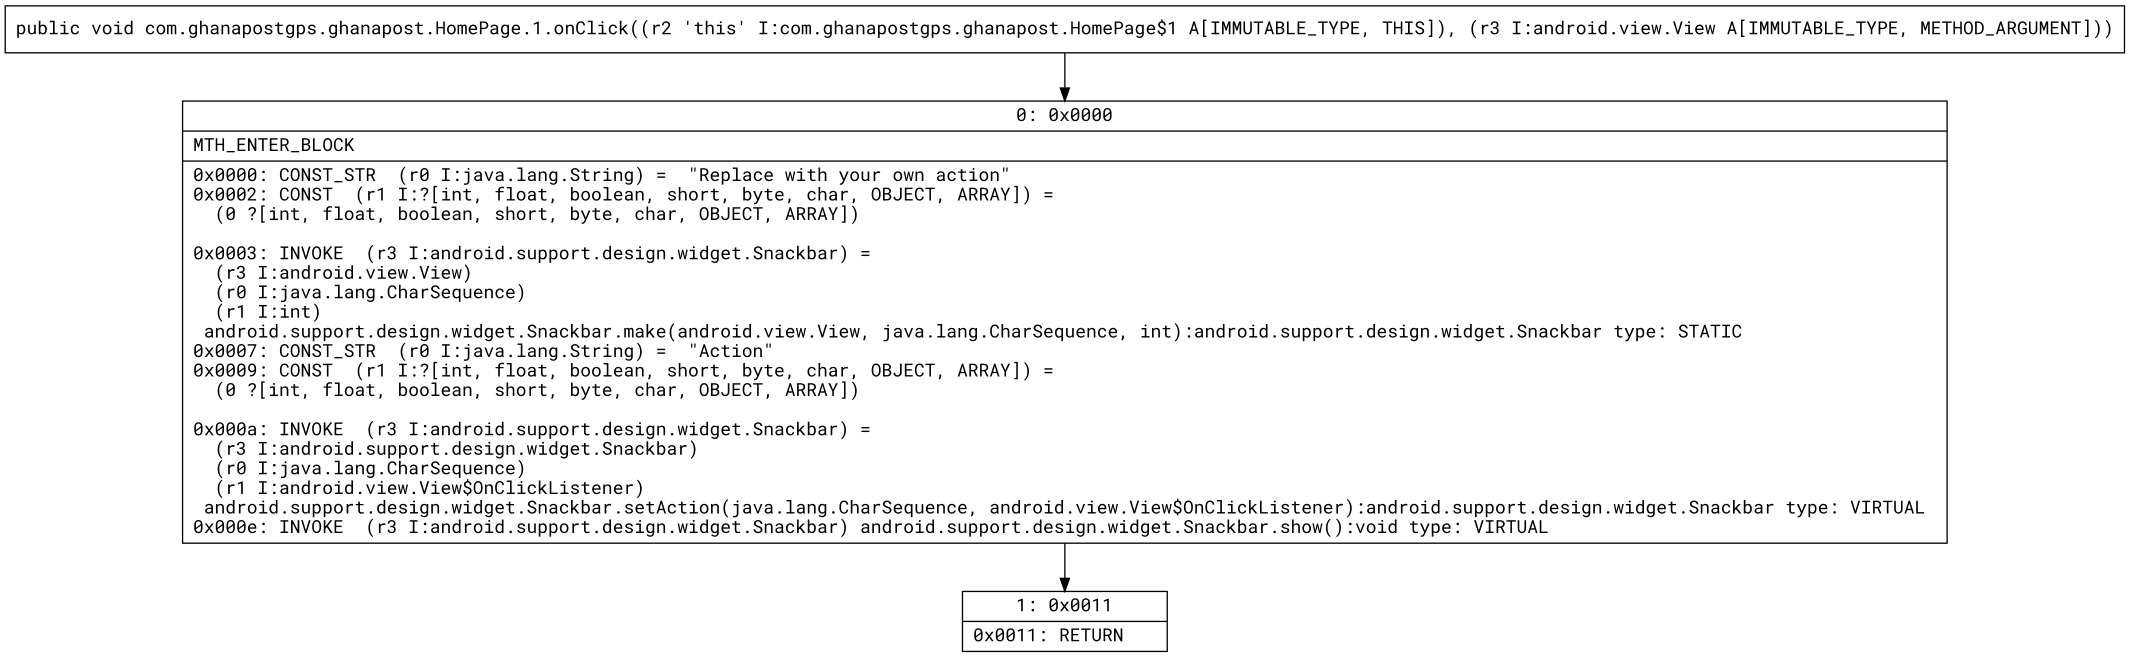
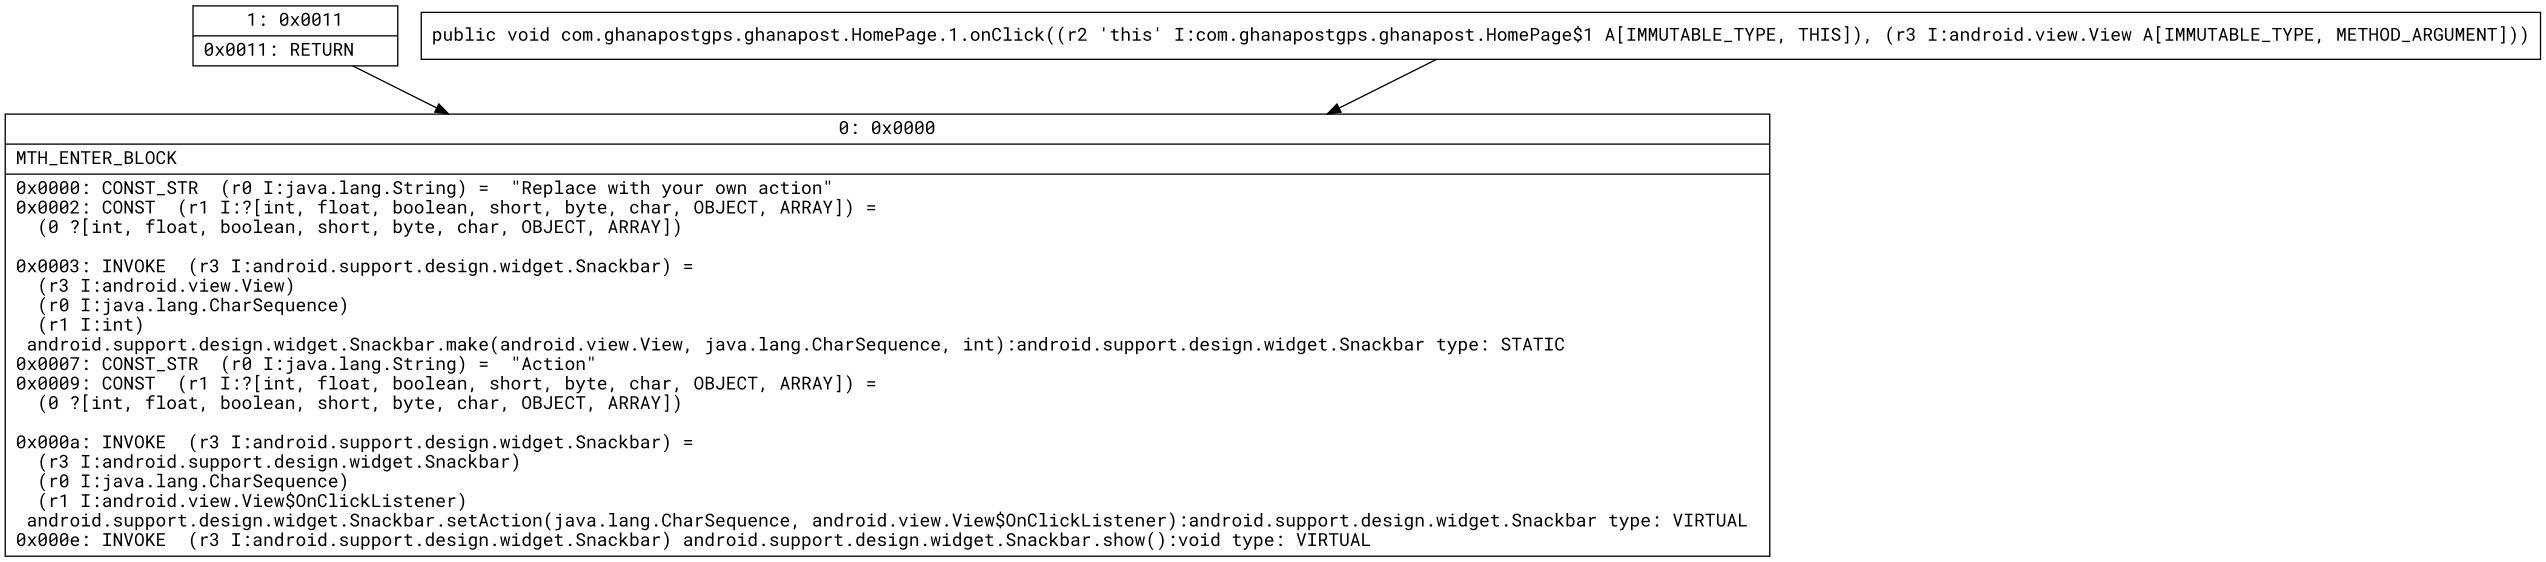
edge "0: 0x0000" -> "1: 0x0011": reversed
